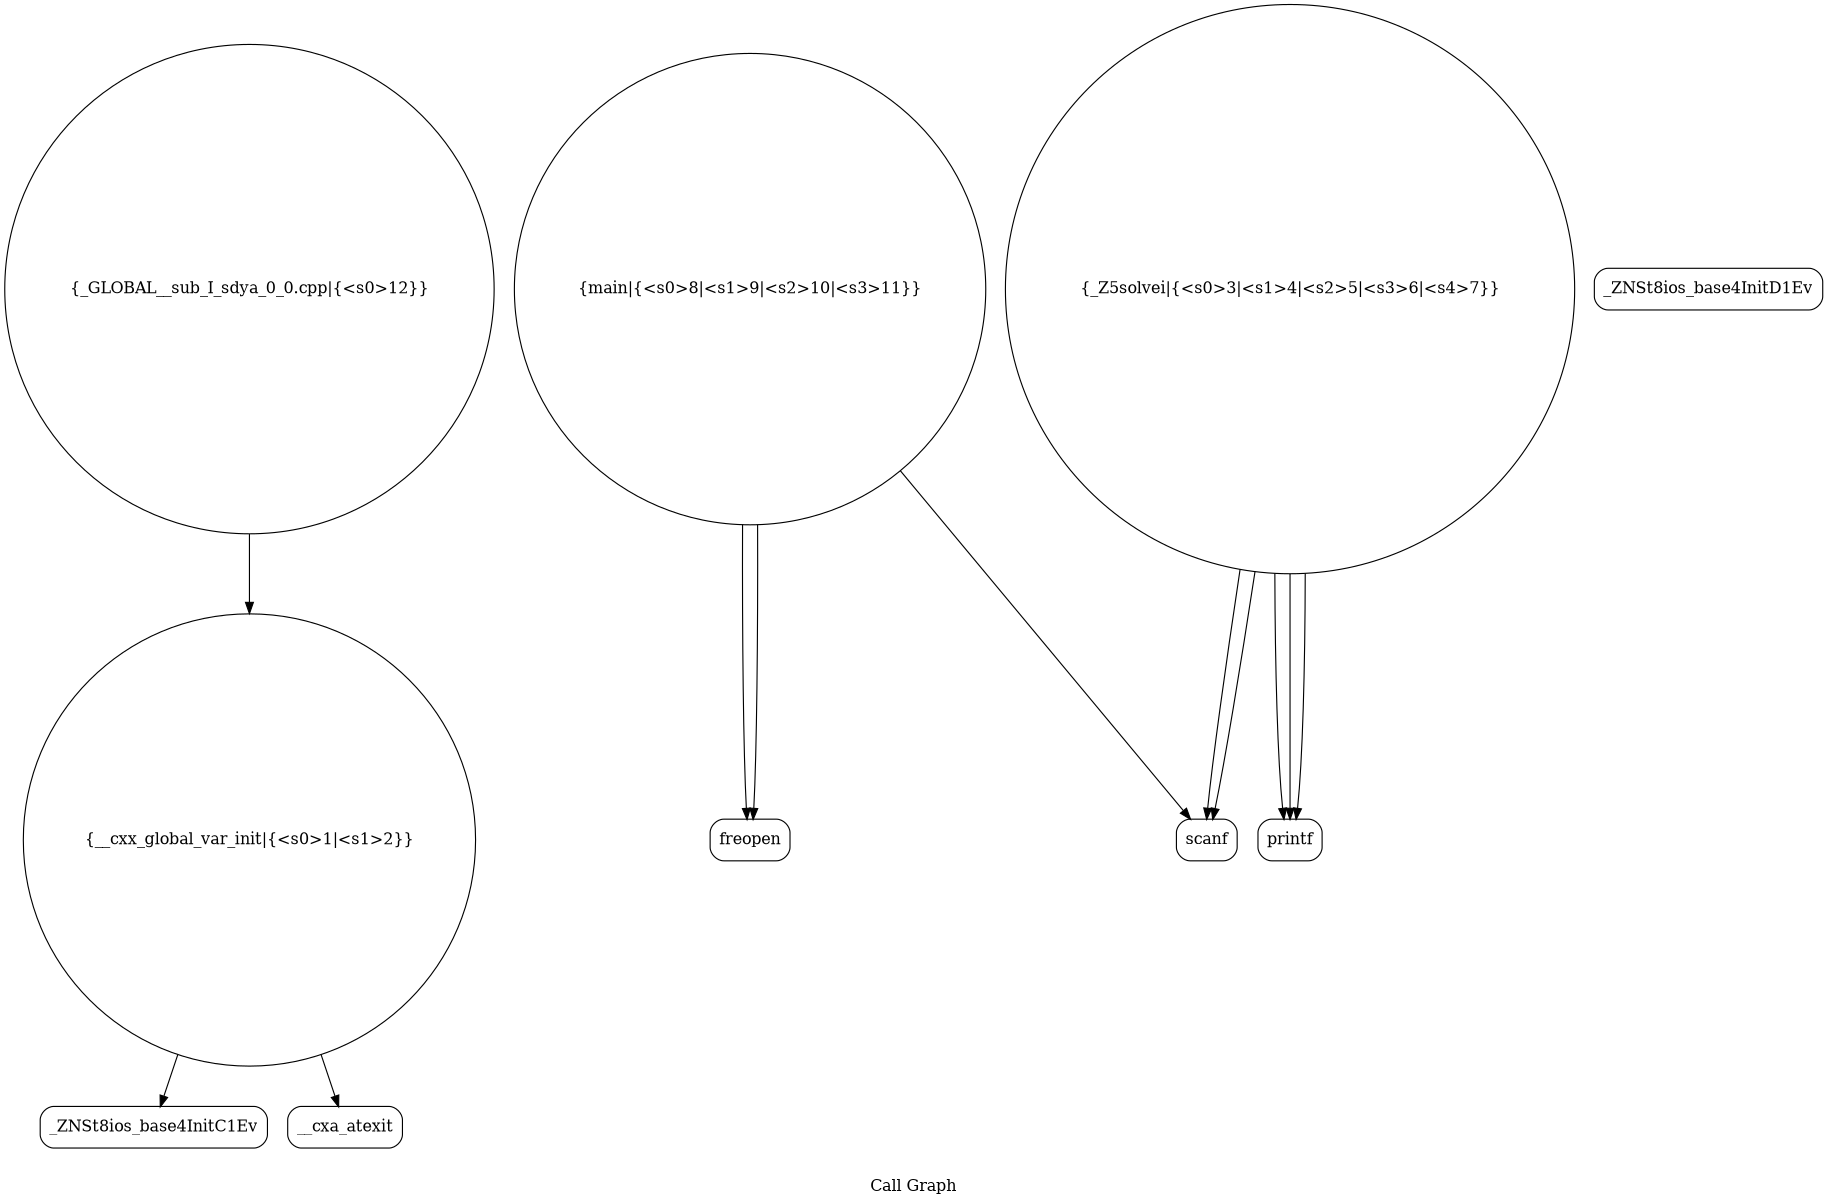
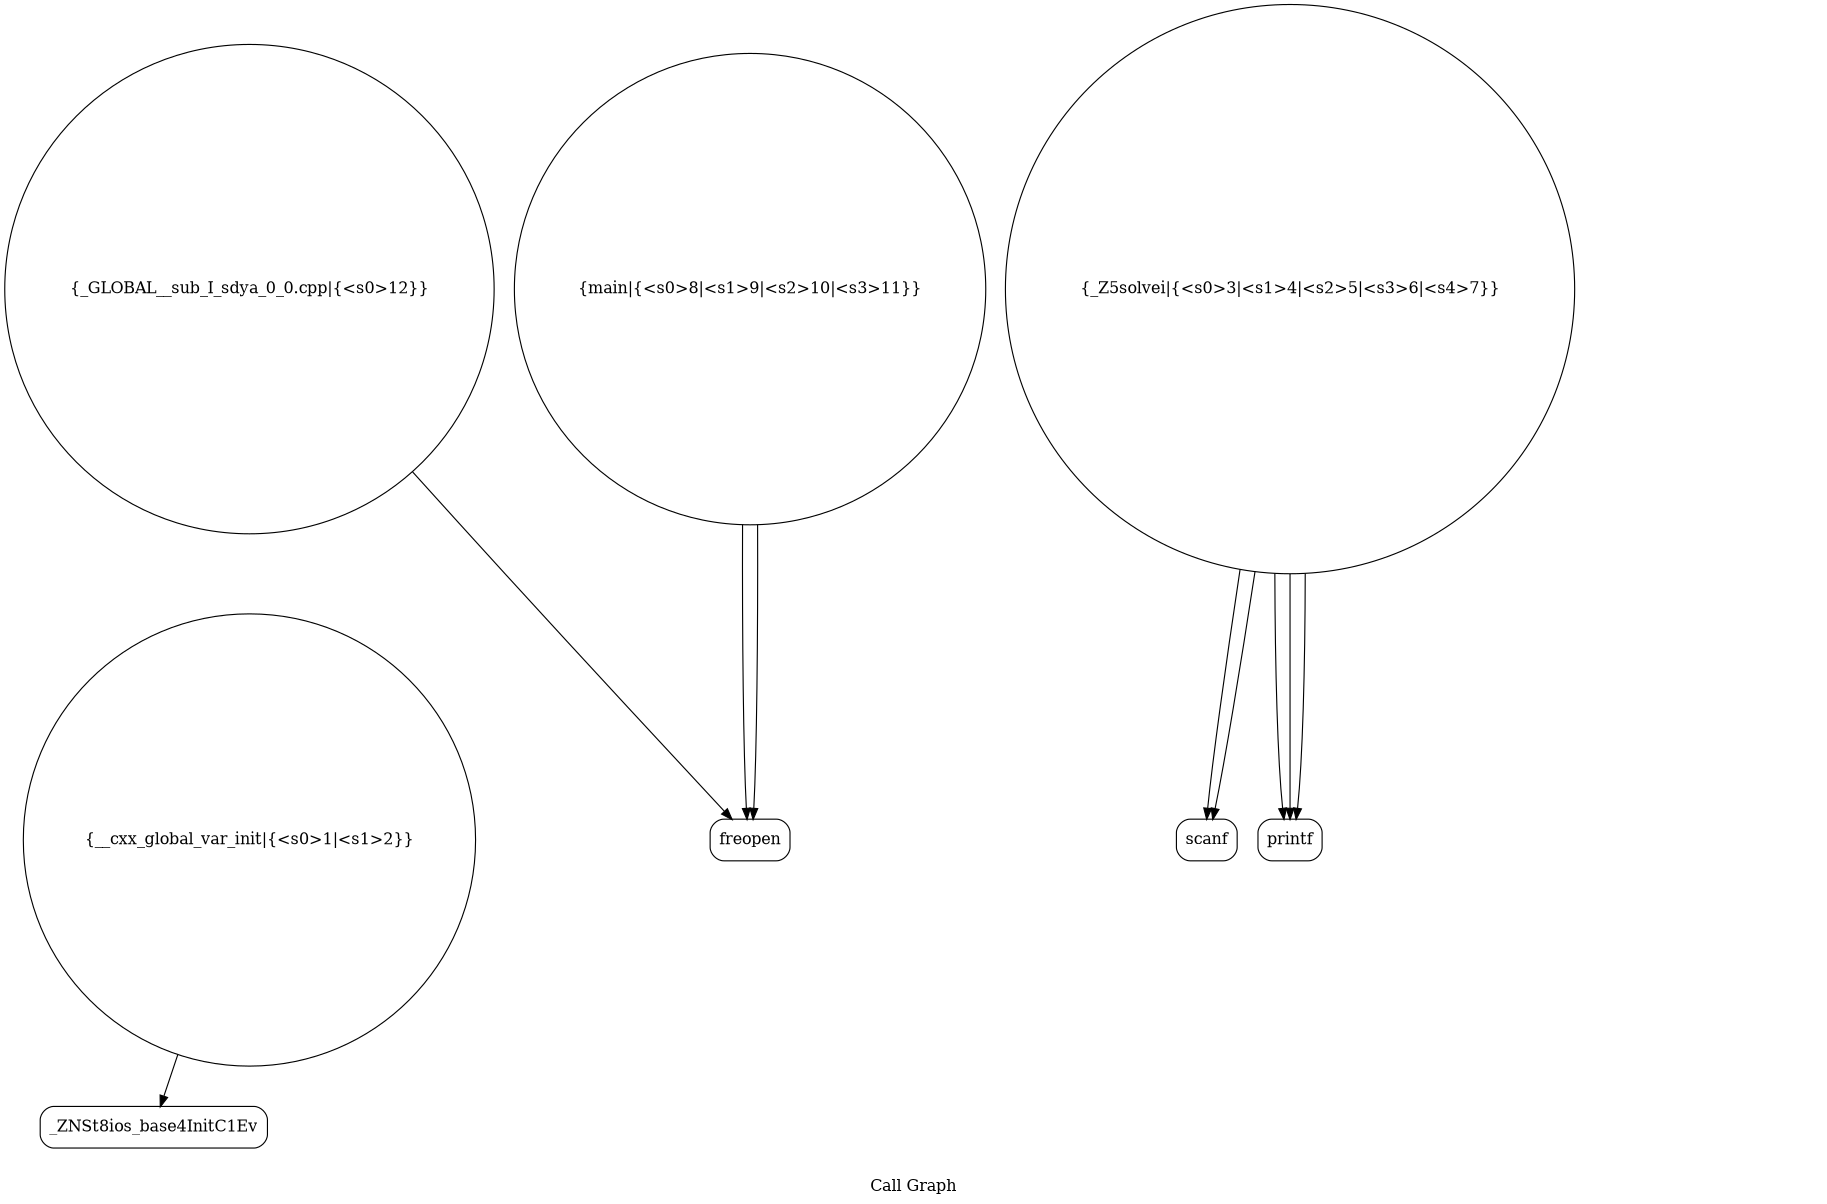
node "_ZNSt8ios_base4InitD1Ev": removed
edge "{_GLOBAL__sub_I_sdya_0_0.cpp|{<s0>12}}" -> "{__cxx_global_var_init|{<s0>1|<s1>2}}": now "{_GLOBAL__sub_I_sdya_0_0.cpp|{<s0>12}}" -> "freopen"
edge "{main|{<s0>8|<s1>9|<s2>10|<s3>11}}" -> "scanf": removed
node "__cxa_atexit": removed
